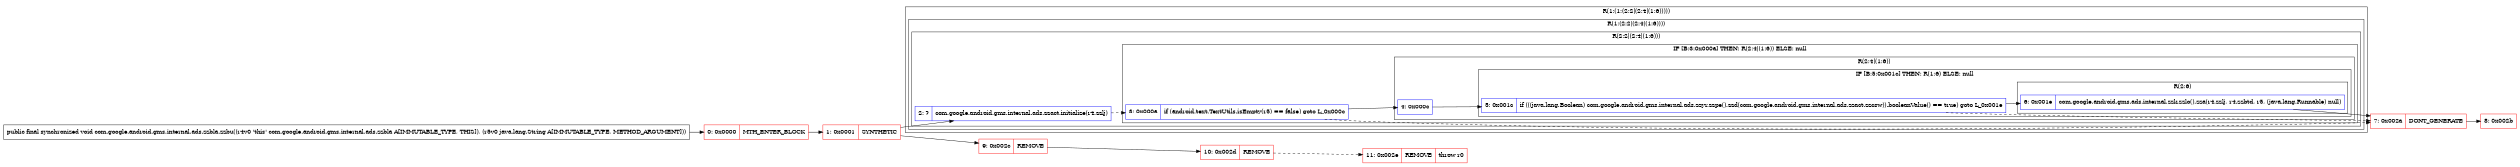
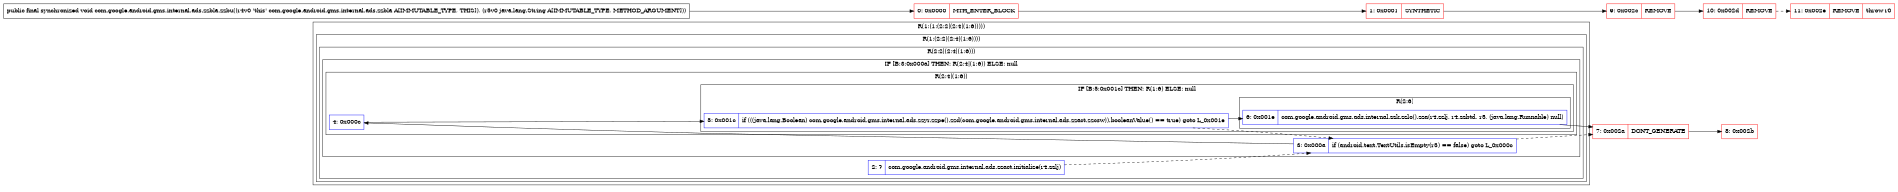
edge "5: 0x001c" -> "7: 0x002a": now "5: 0x001c" -> "3: 0x000a"
edge "1: 0x0001" -> "2: ?": removed
